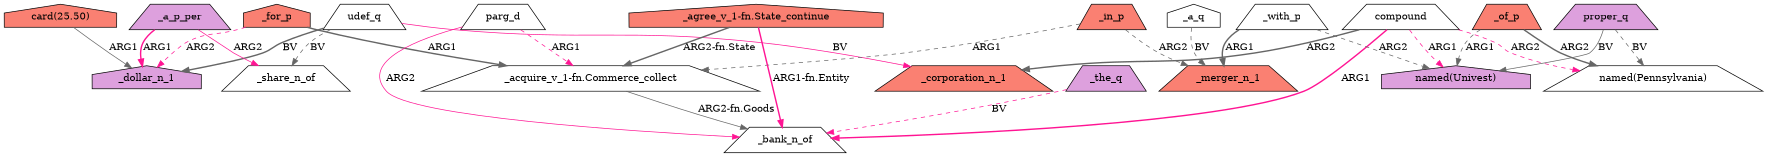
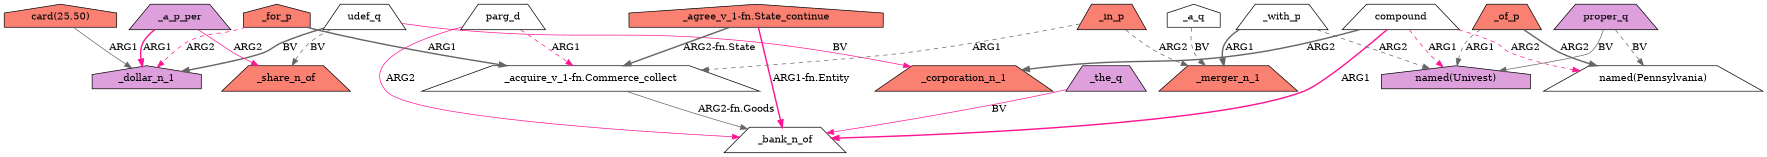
node "_share_n_of": fillcolor white -> salmon
edge "_the_q" -> "_bank_n_of": style dashed -> solid
